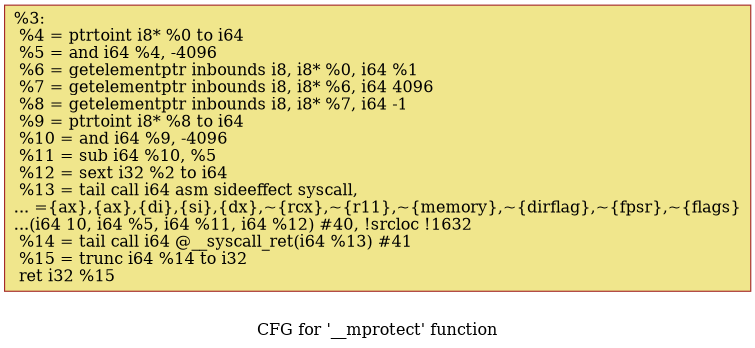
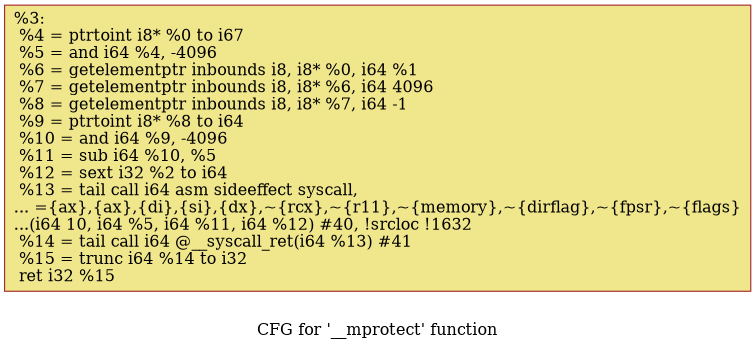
node "%3:": text "%4 = ptrtoint i8* %0 to i64" -> "%4 = ptrtoint i8* %0 to i67"
